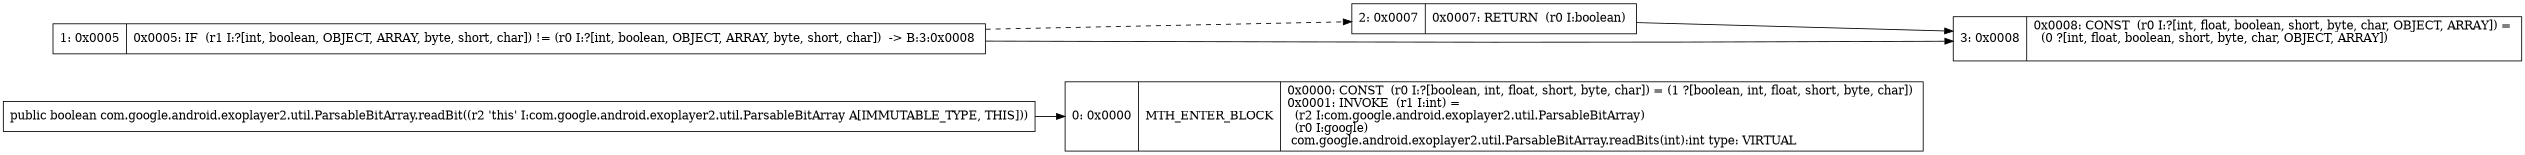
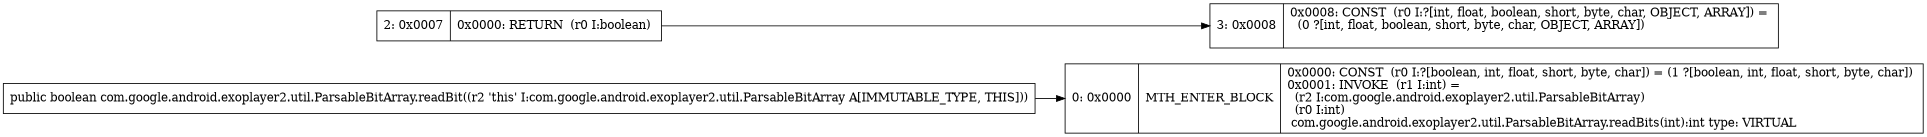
node "2: 0x0007": text "0x0007: RETURN  (r0 I:boolean)" -> "0x0000: RETURN  (r0 I:boolean)"
node "1: 0x0005": removed
node "0: 0x0000": text "(r0 I:google)" -> "(r0 I:int)"
